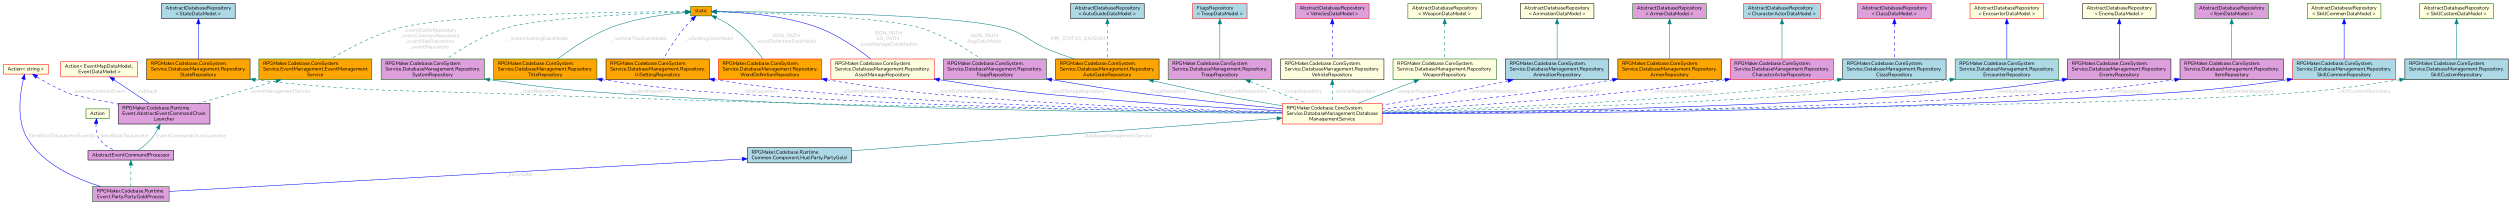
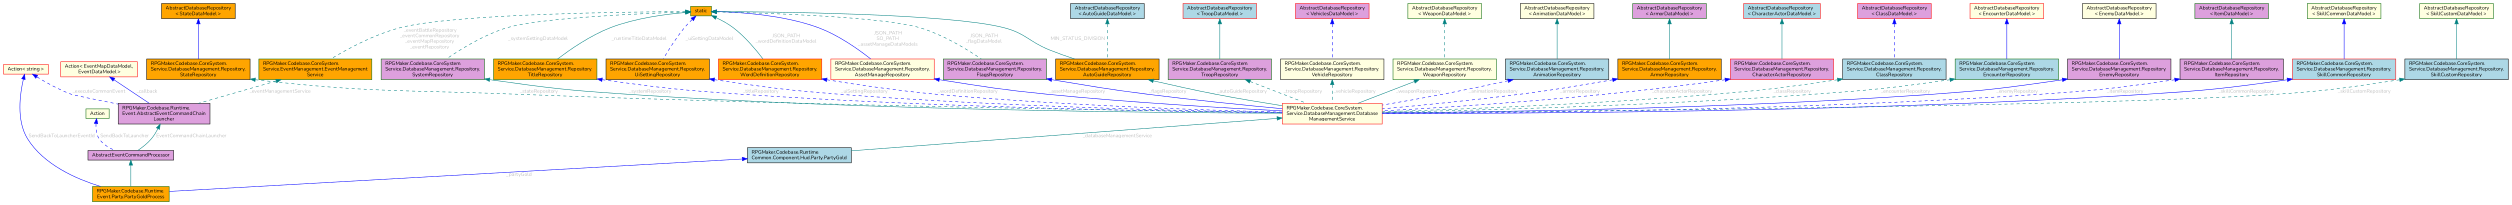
node "AbstractDatabaseRepository < StateDataModel >": fillcolor lightblue -> orange
node "FlagsRepository < TroopDataModel >": label "FlagsRepository < TroopDataModel >" -> "AbstractDatabaseRepository < TroopDataModel >"
edge "RPGMaker.Codebase.Runtime. Event.Party.PartyGoldProcess" -> "AbstractEventCommandProcessor": style dashed -> solid
node "RPGMaker.Codebase.Runtime. Event.Party.PartyGoldProcess": fillcolor plum -> orange
